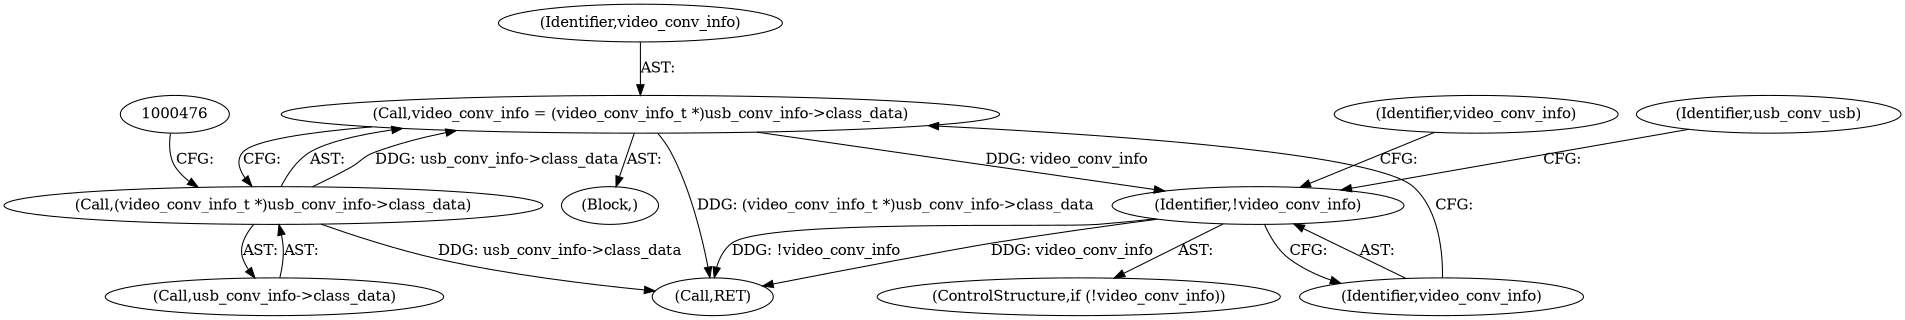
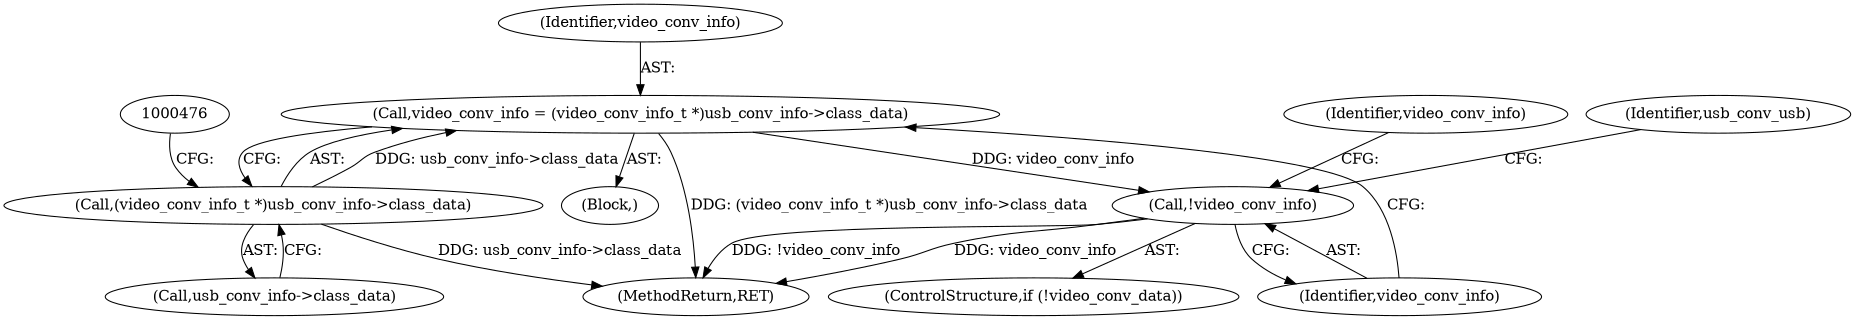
node "(Identifier,!video_conv_info)": label "(Identifier,!video_conv_info)" -> "(Call,!video_conv_info)"
edge "(Call,usb_conv_info->class_data)" -> "(Call,(video_conv_info_t *)usb_conv_info->class_data)": label "AST: " -> "CFG: "
node "(Call,RET)": label "(Call,RET)" -> "(MethodReturn,RET)"
node "(ControlStructure,if (!video_conv_info))": label "(ControlStructure,if (!video_conv_info))" -> "(ControlStructure,if (!video_conv_data))"
